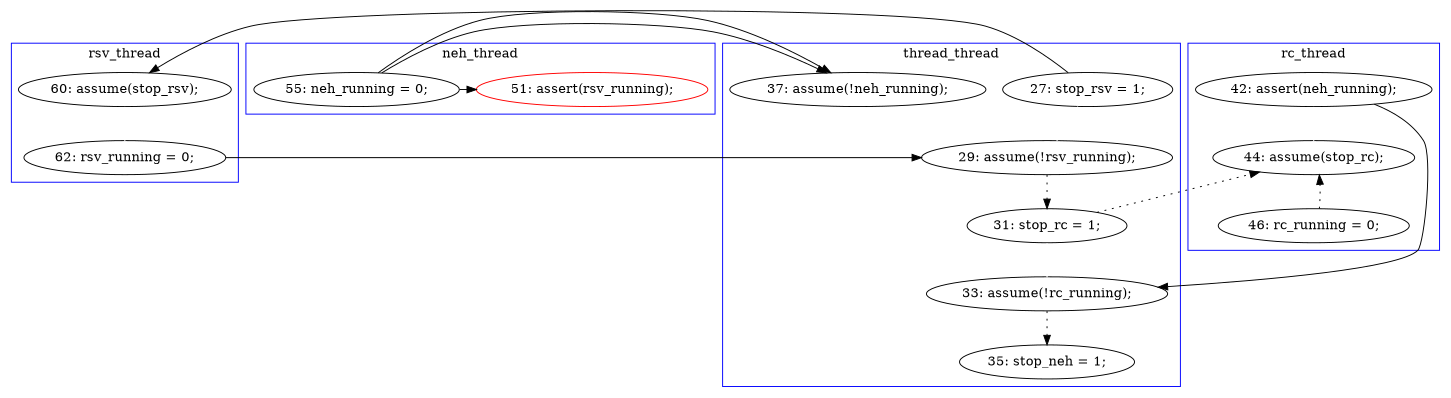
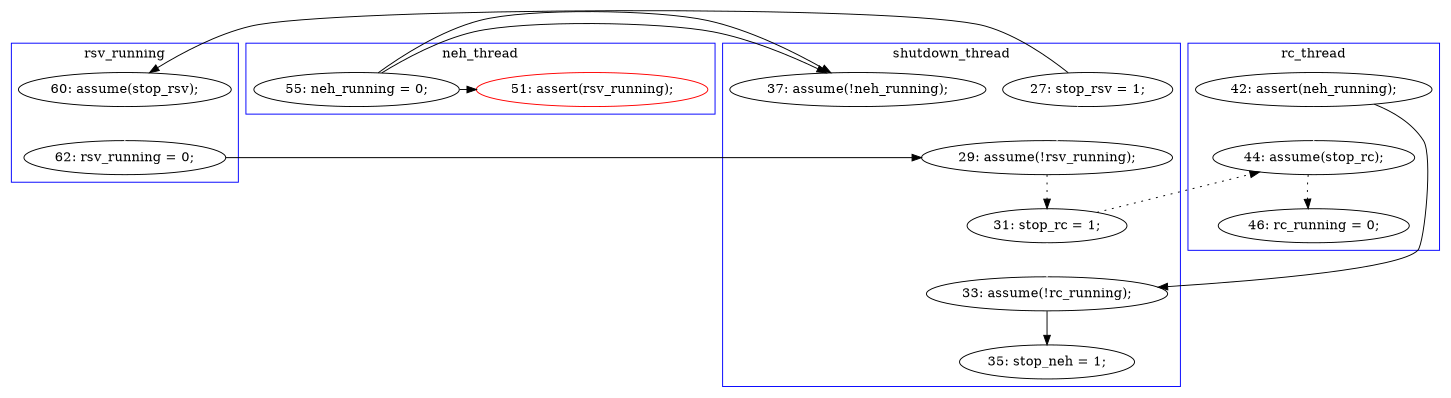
cluster "rsv_thread": label "rsv_thread" -> "rsv_running"
cluster "thread_thread": label "thread_thread" -> "shutdown_thread"
edge "46: rc_running = 0;" -> "44: assume(stop_rc);": reversed
edge "33: assume(!rc_running);" -> "35: stop_neh = 1;": style dotted -> solid
